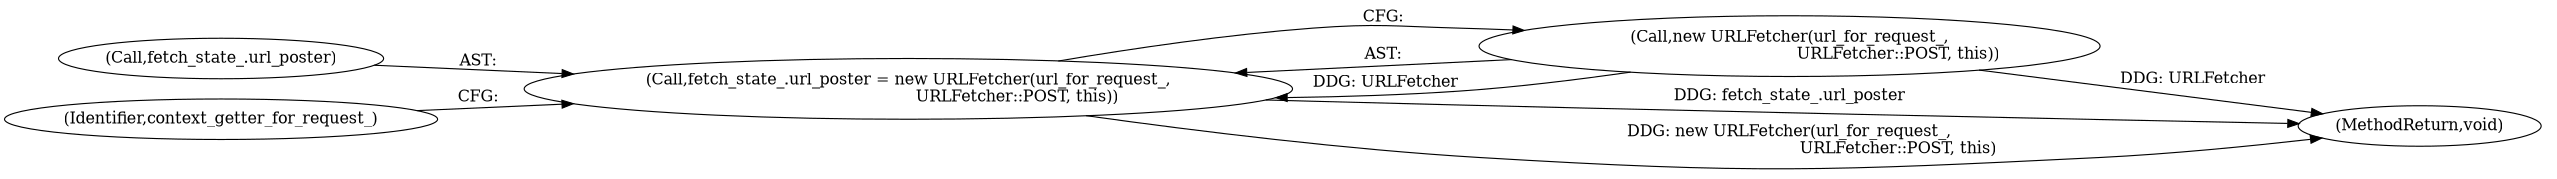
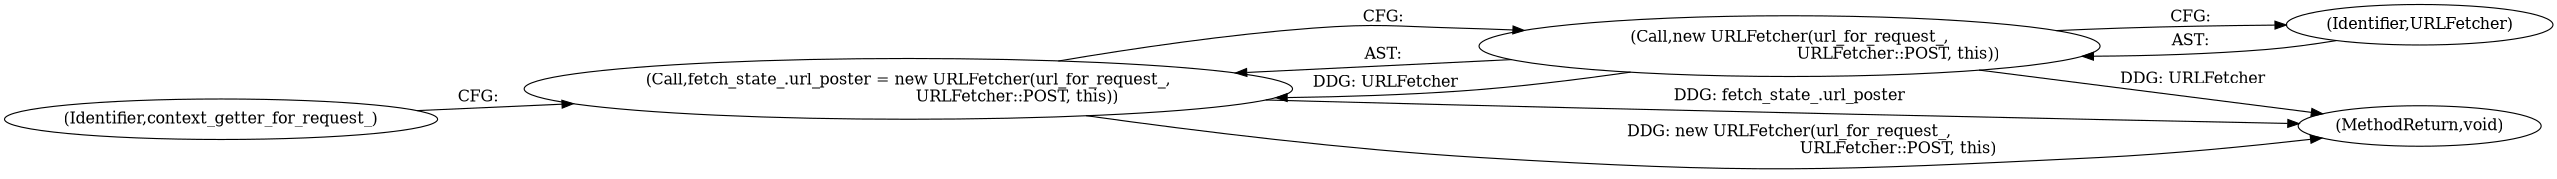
node "(Identifier,URLFetcher)": added
node "(Call,fetch_state_.url_poster)": removed
